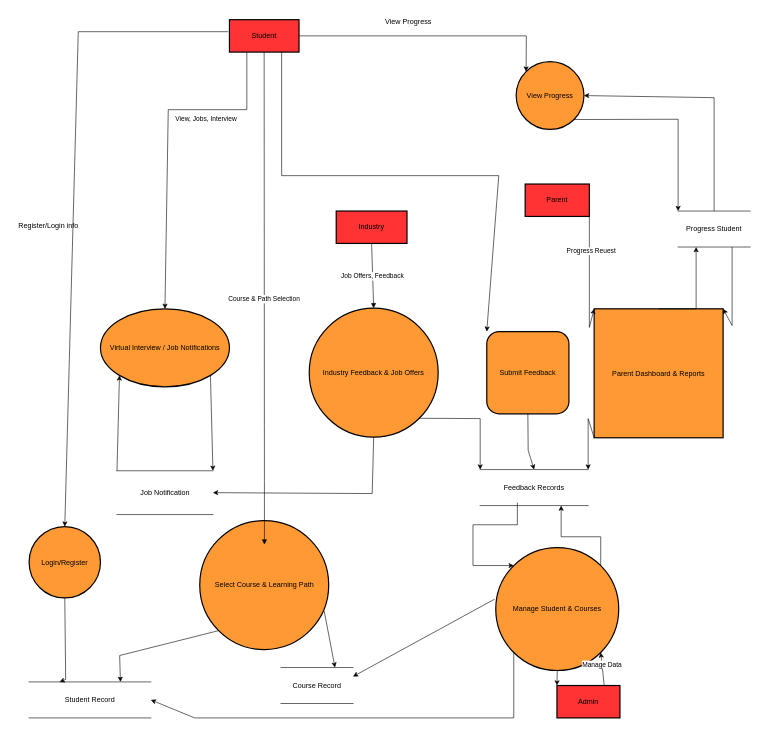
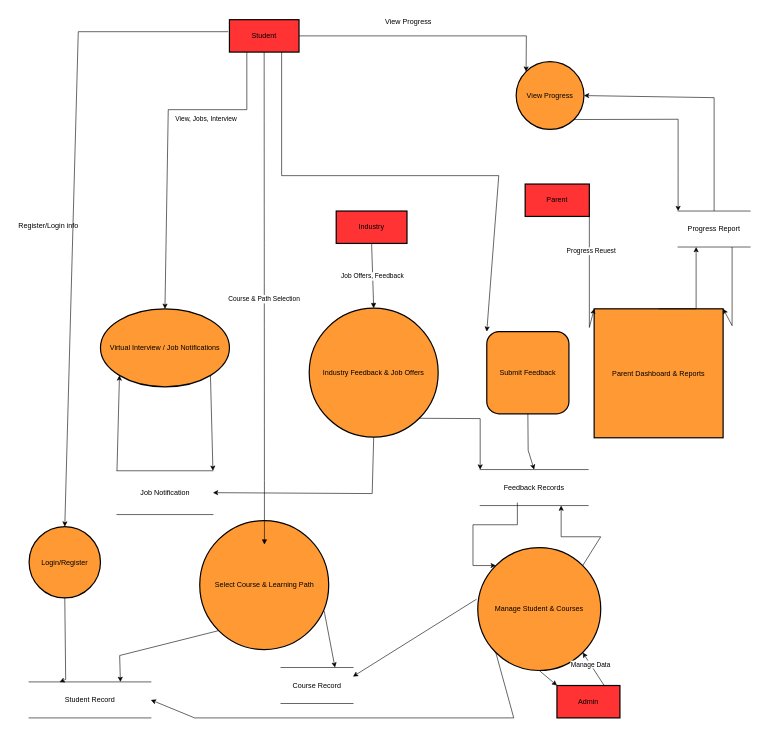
node "Progress Student": label "Progress Student" -> "Progress Report"
edge "Parent Dashboard & Reports" -> "Feedback Records": removed
node "Manage Student & Courses": moved (557, 609) -> (539, 609)
